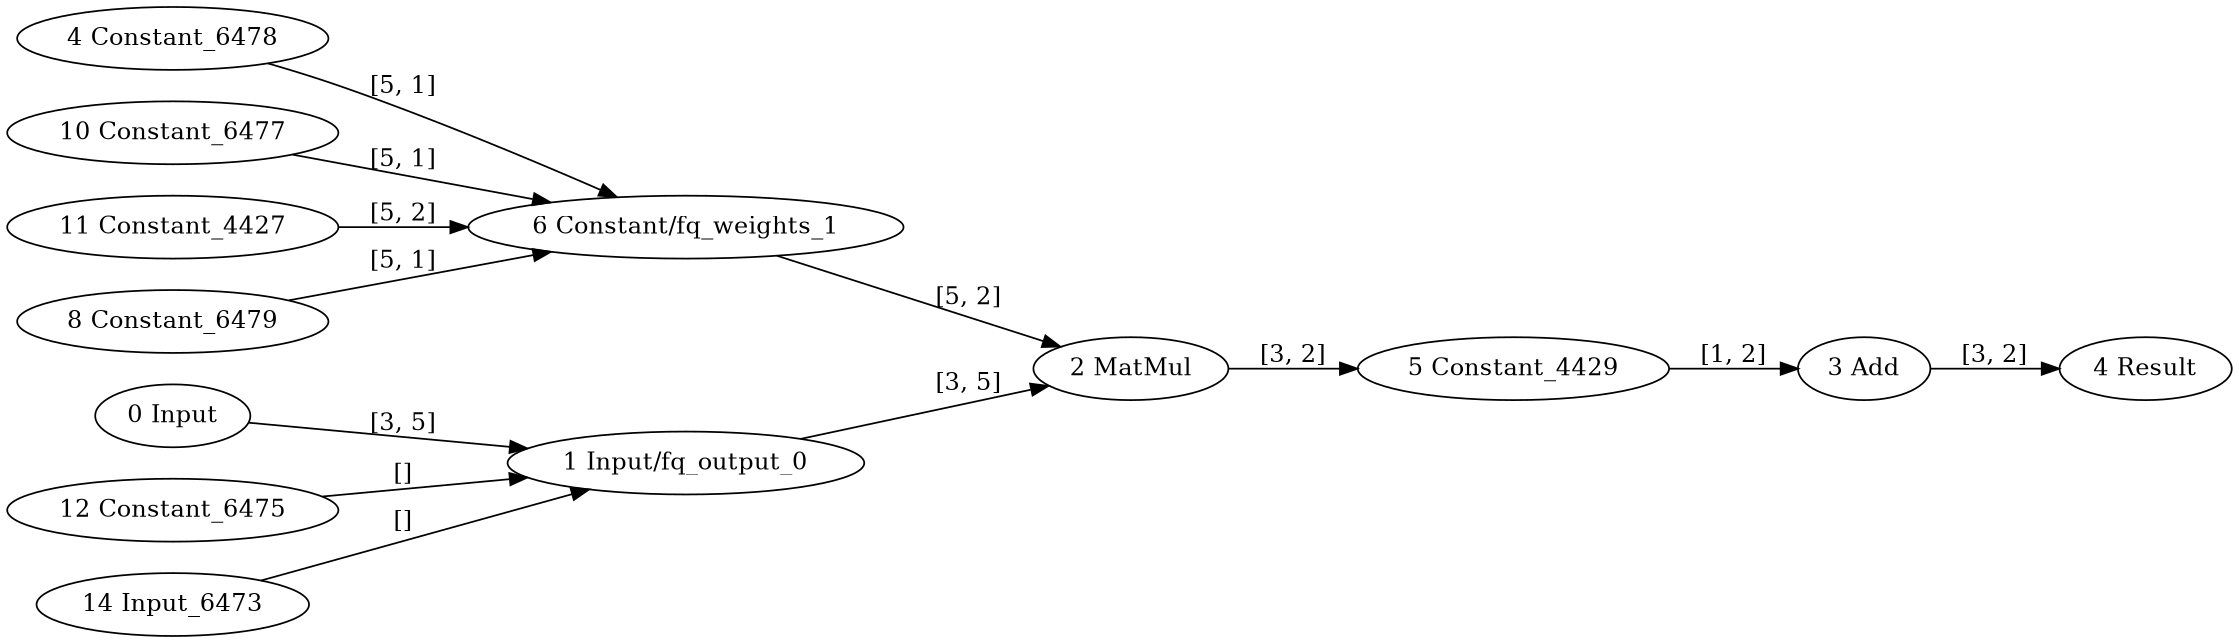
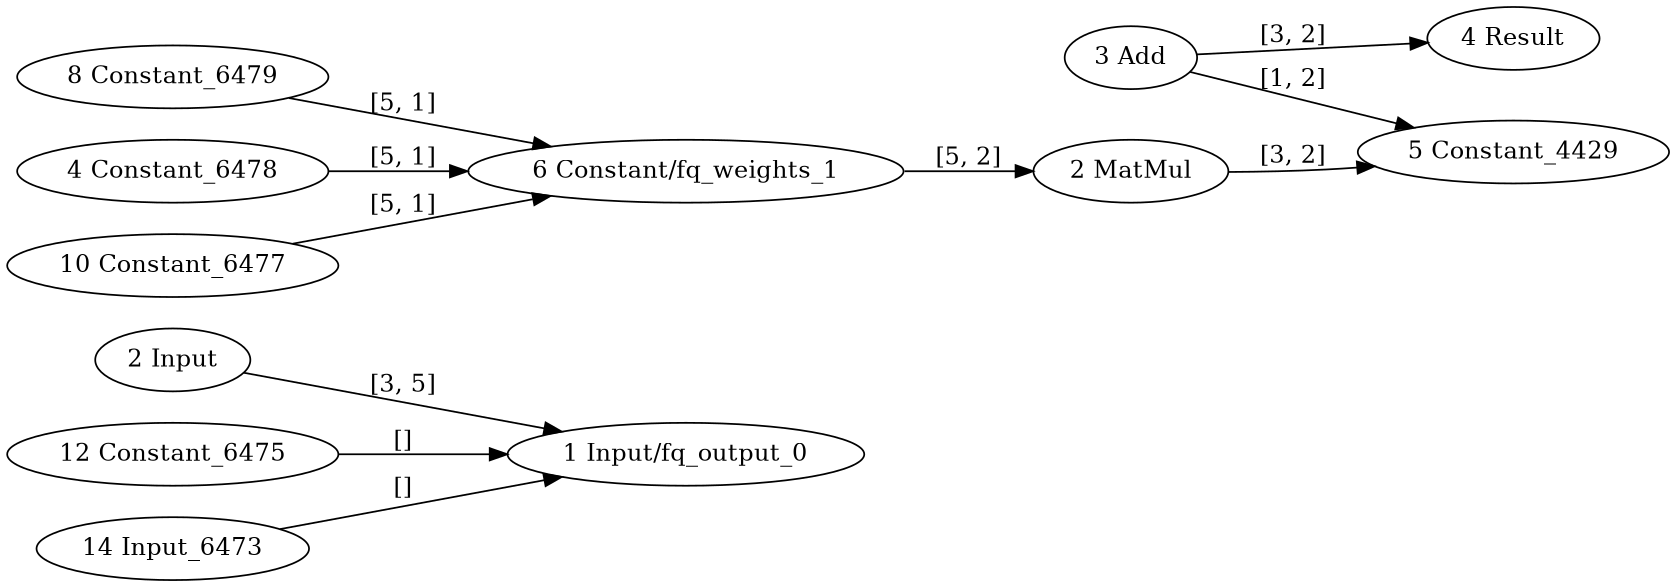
node "11 Constant_4427": removed
edge "5 Constant_4429" -> "3 Add": reversed
edge "1 Input/fq_output_0" -> "2 MatMul": removed, label "[3, 5]"
node "0 Input": label "0 Input" -> "2 Input"
